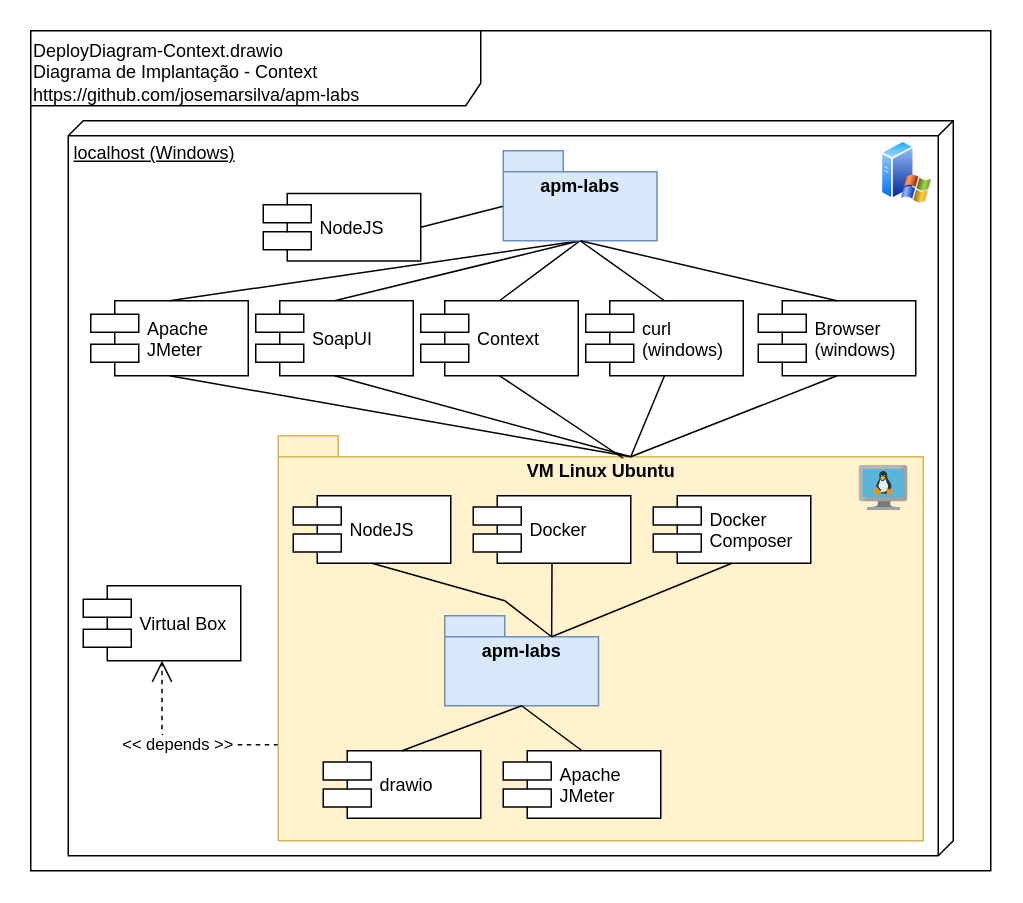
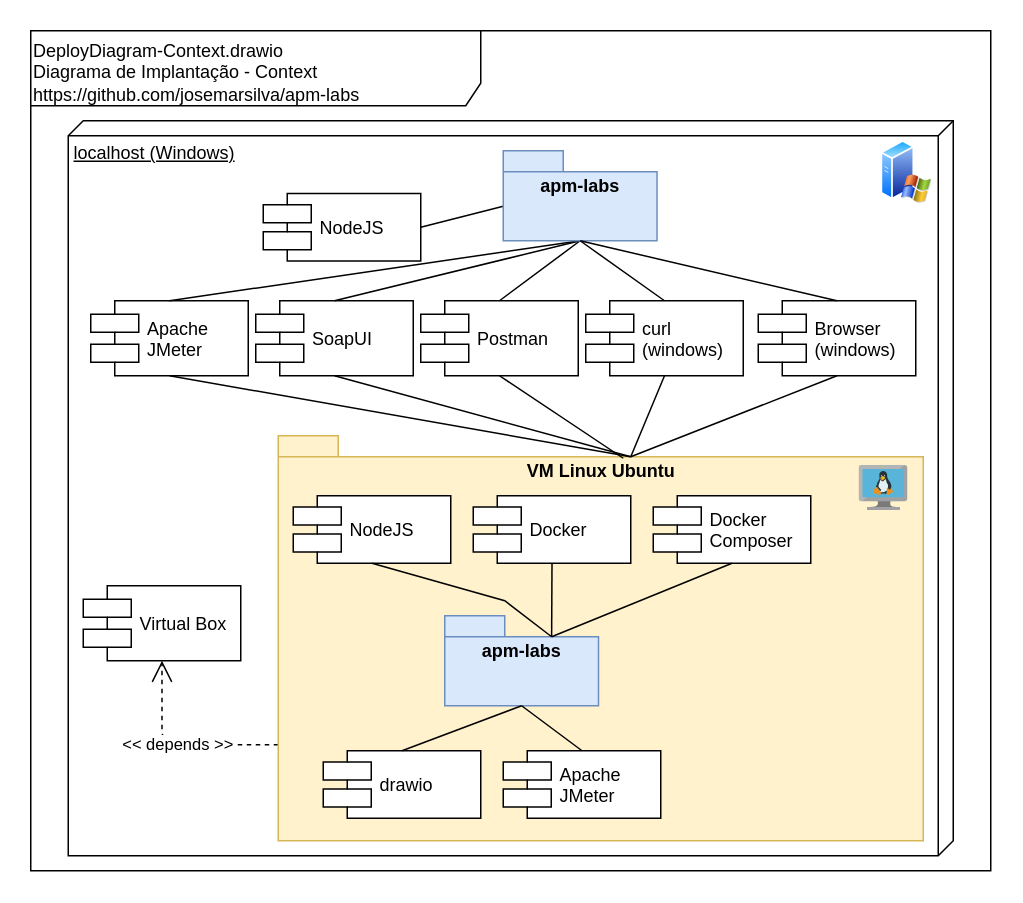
node "Context": label "Context" -> "Postman"
